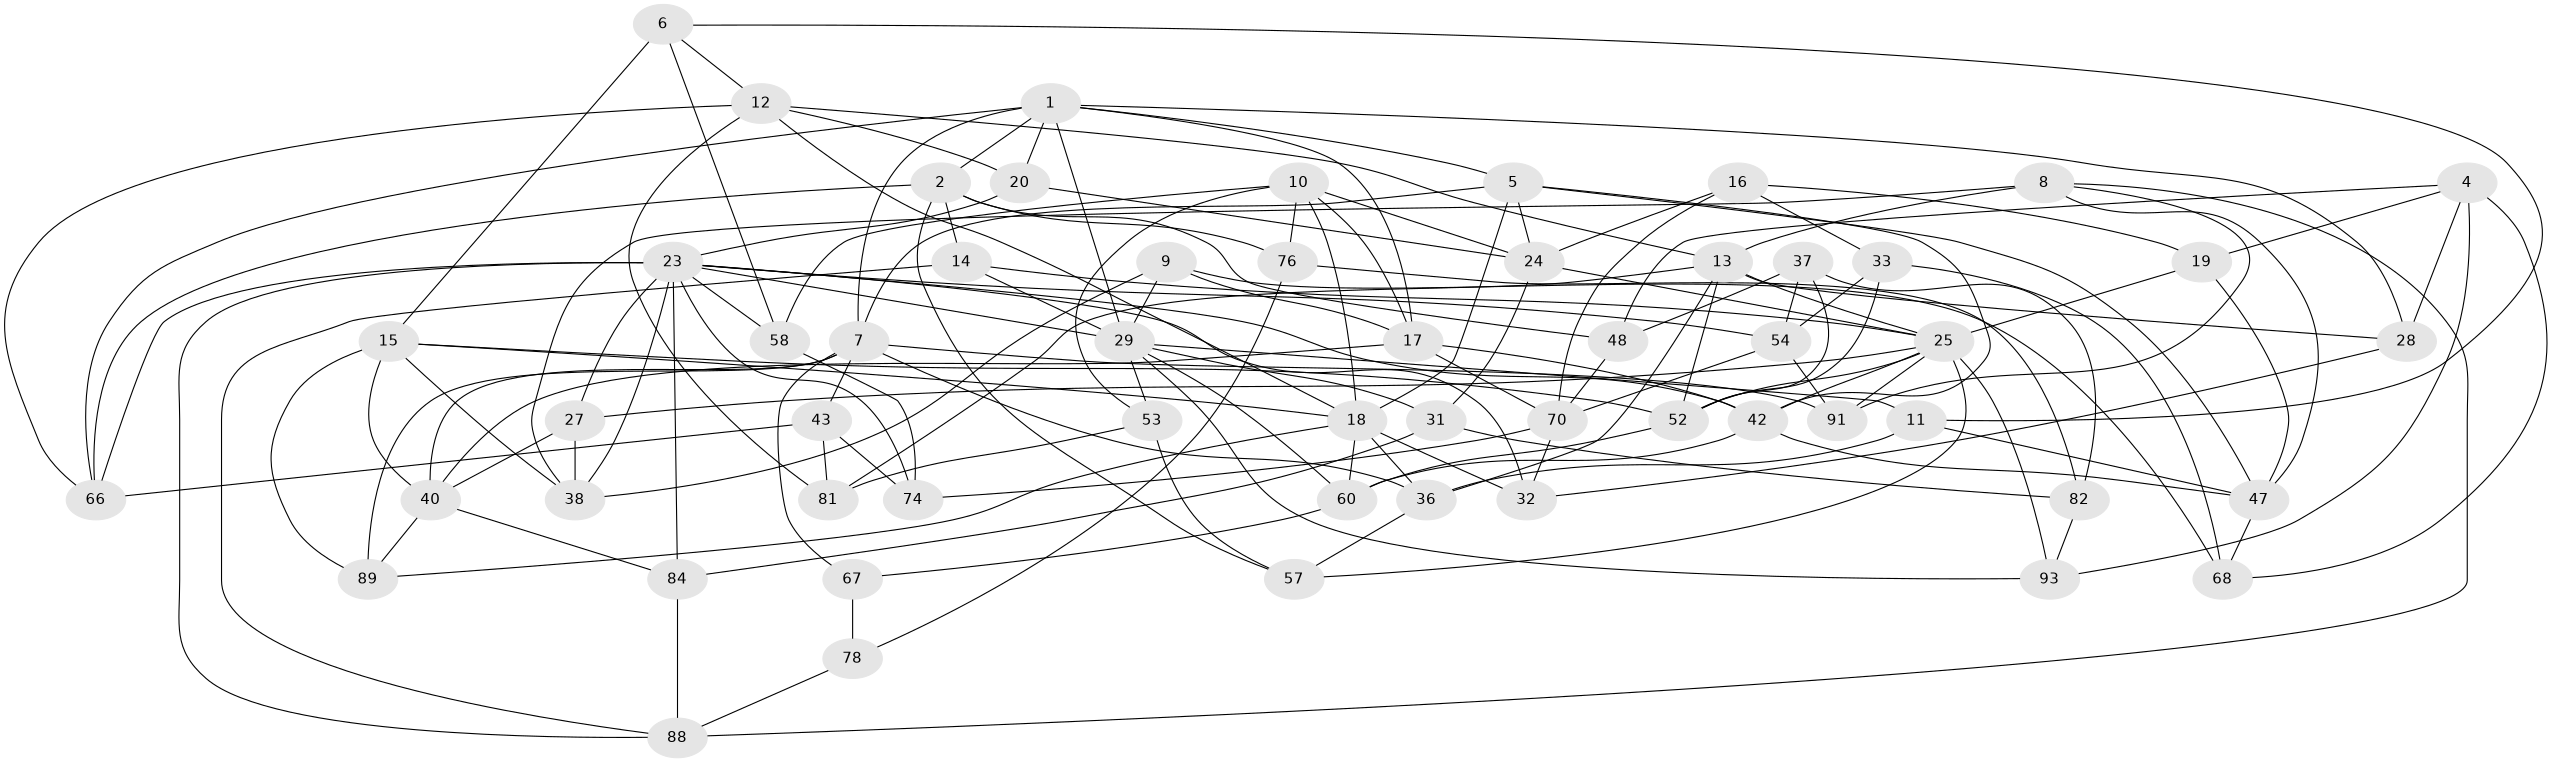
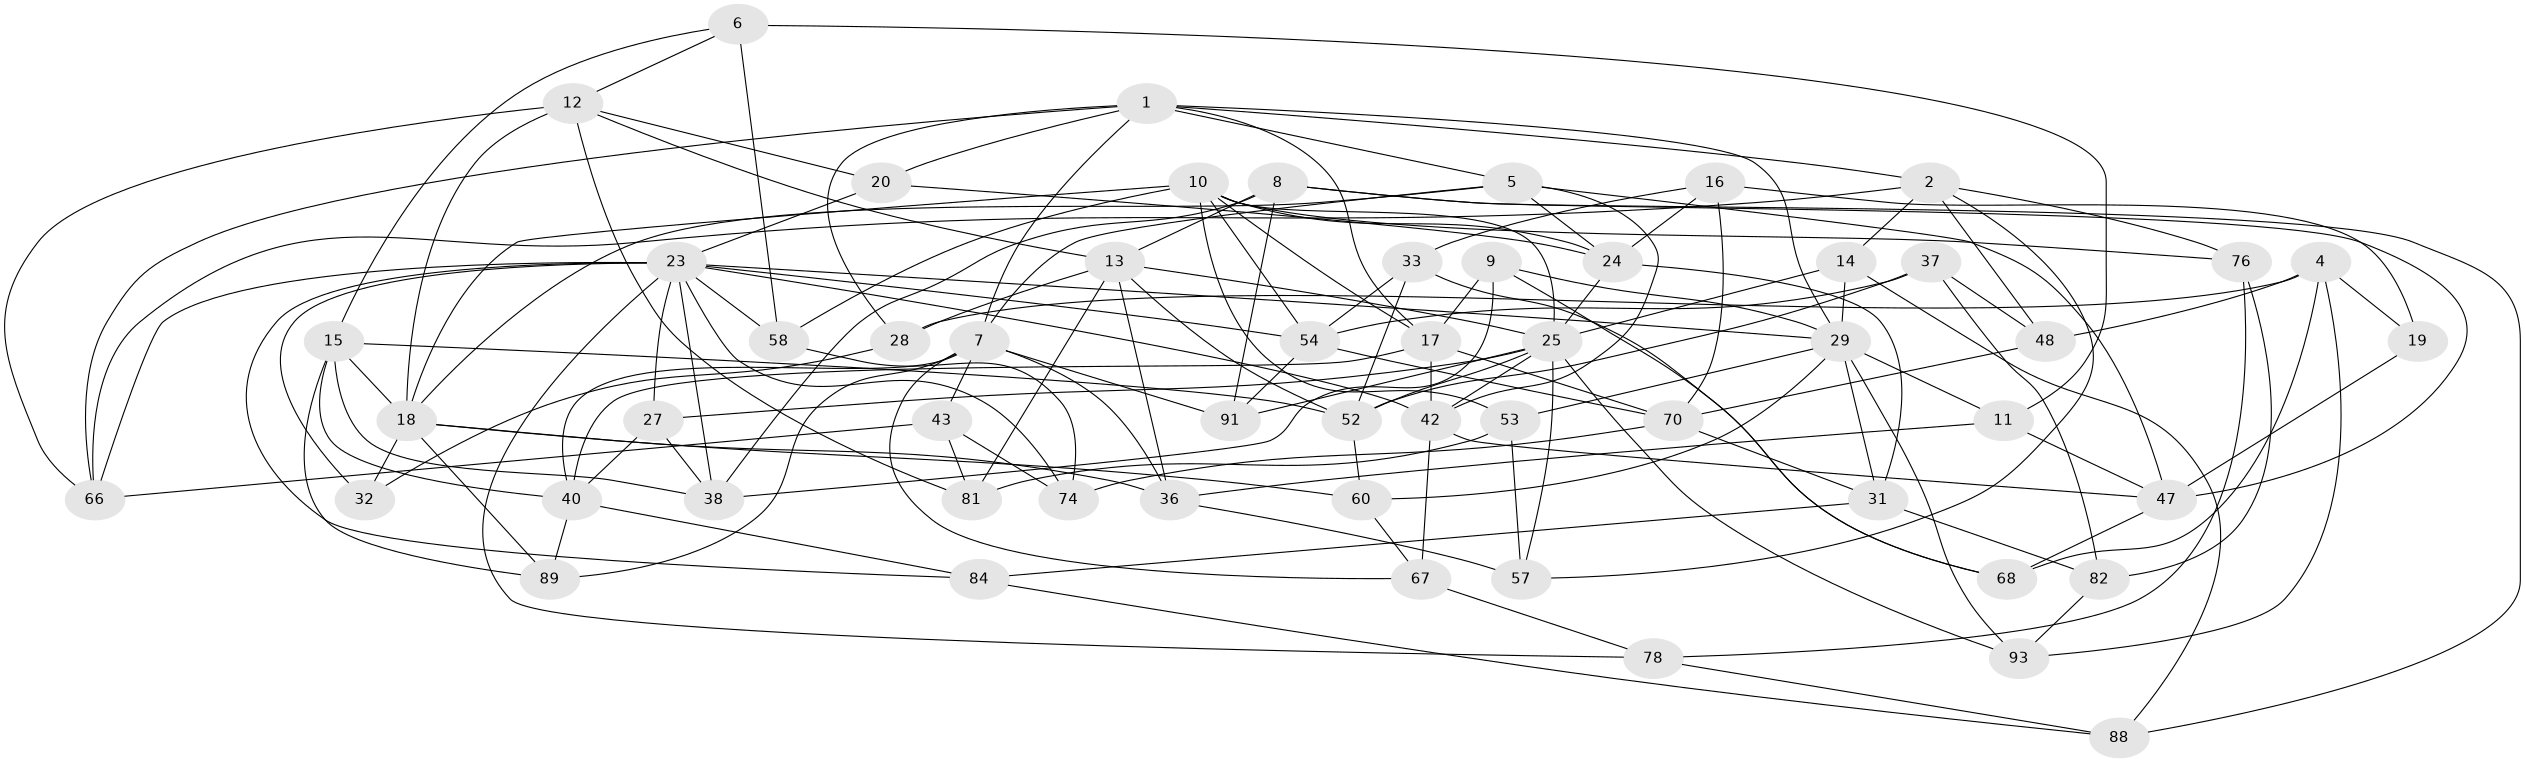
edge "10" -- "54": added
edge "19" -- "25": now "10" -- "25"
edge "70" -- "32": now "70" -- "31"
edge "42" -- "60": now "42" -- "67"
edge "23" -- "88": now "23" -- "78"
